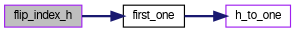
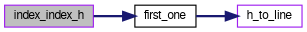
node "flip_index_h": label "flip_index_h" -> "index_index_h"
node "h_to_one": label "h_to_one" -> "h_to_line"
